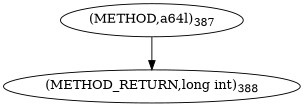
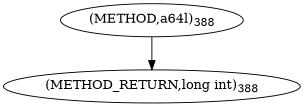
node "(METHOD,a64l)": text "387" -> "388"
